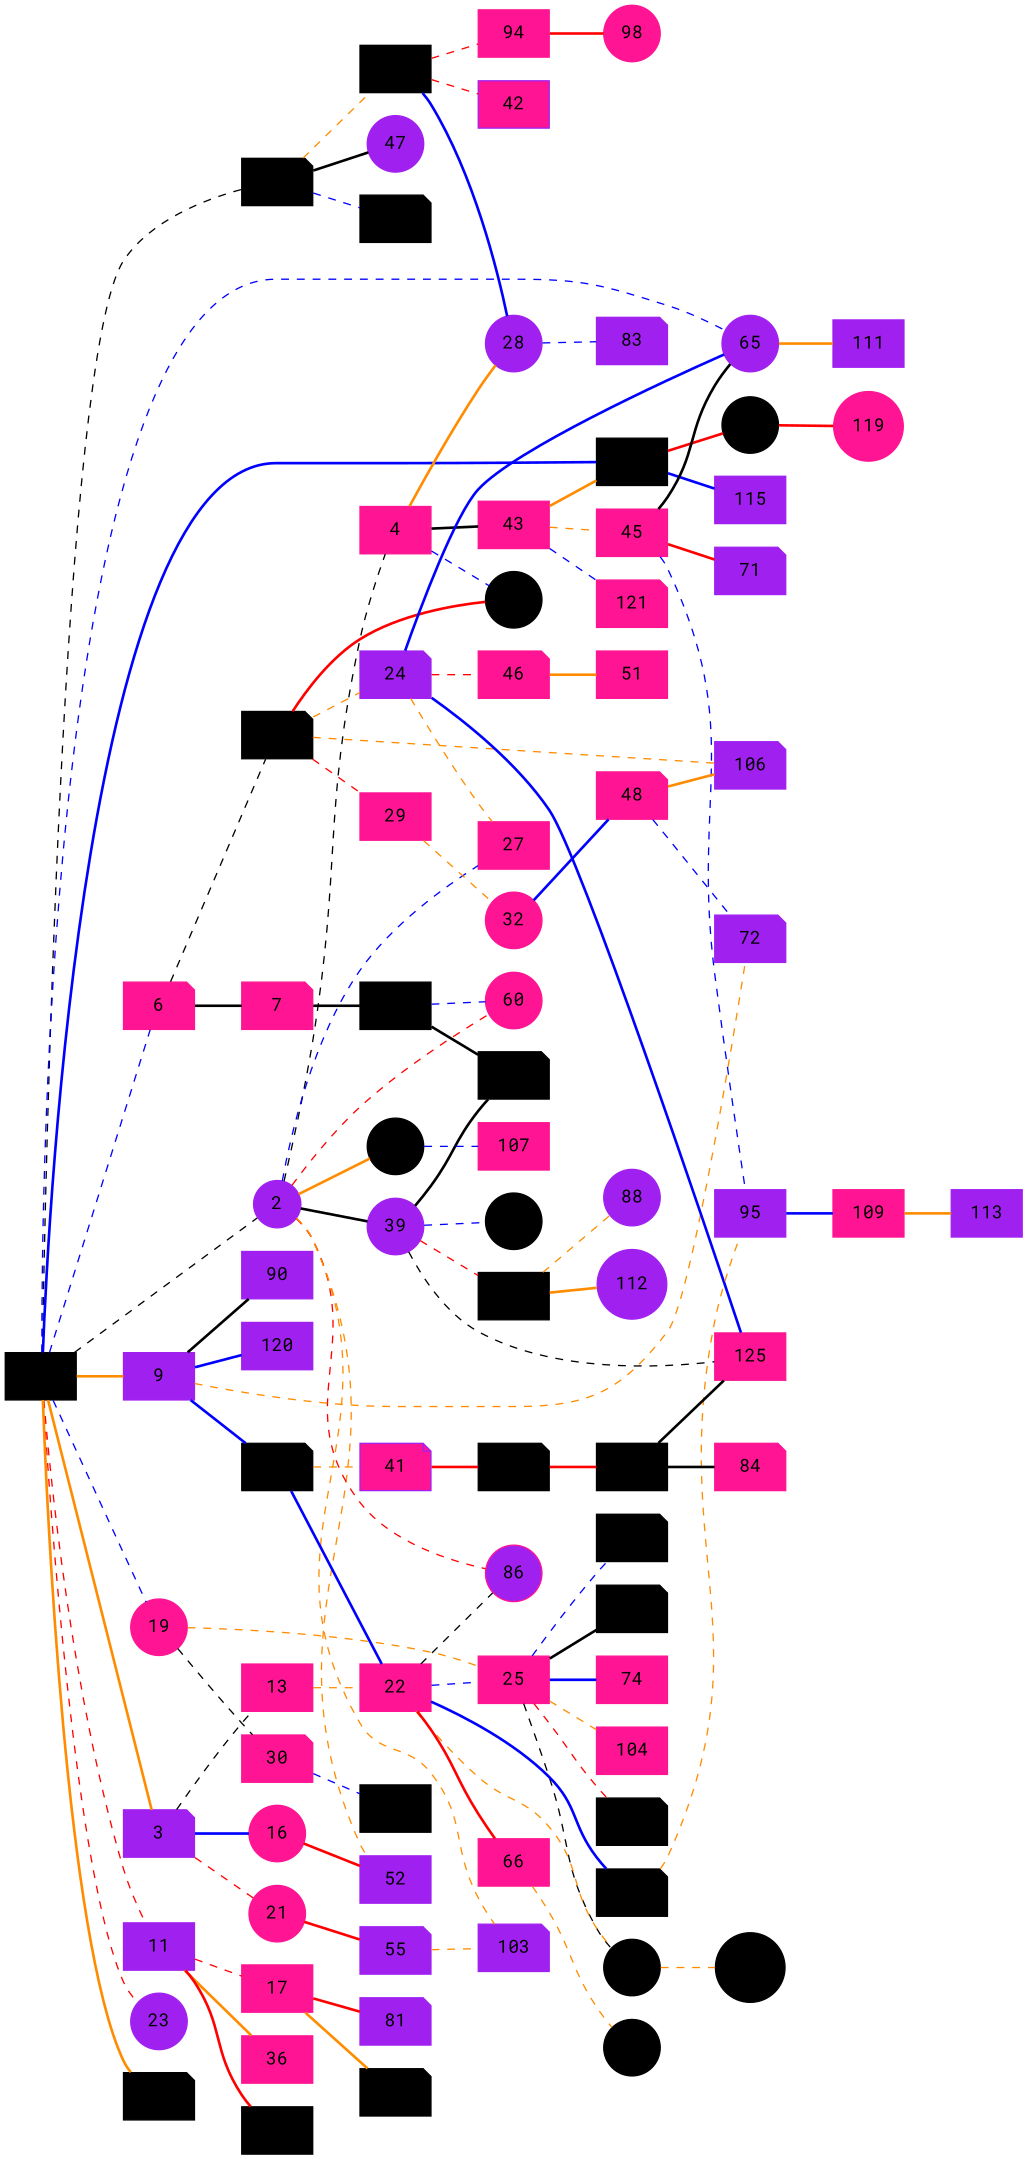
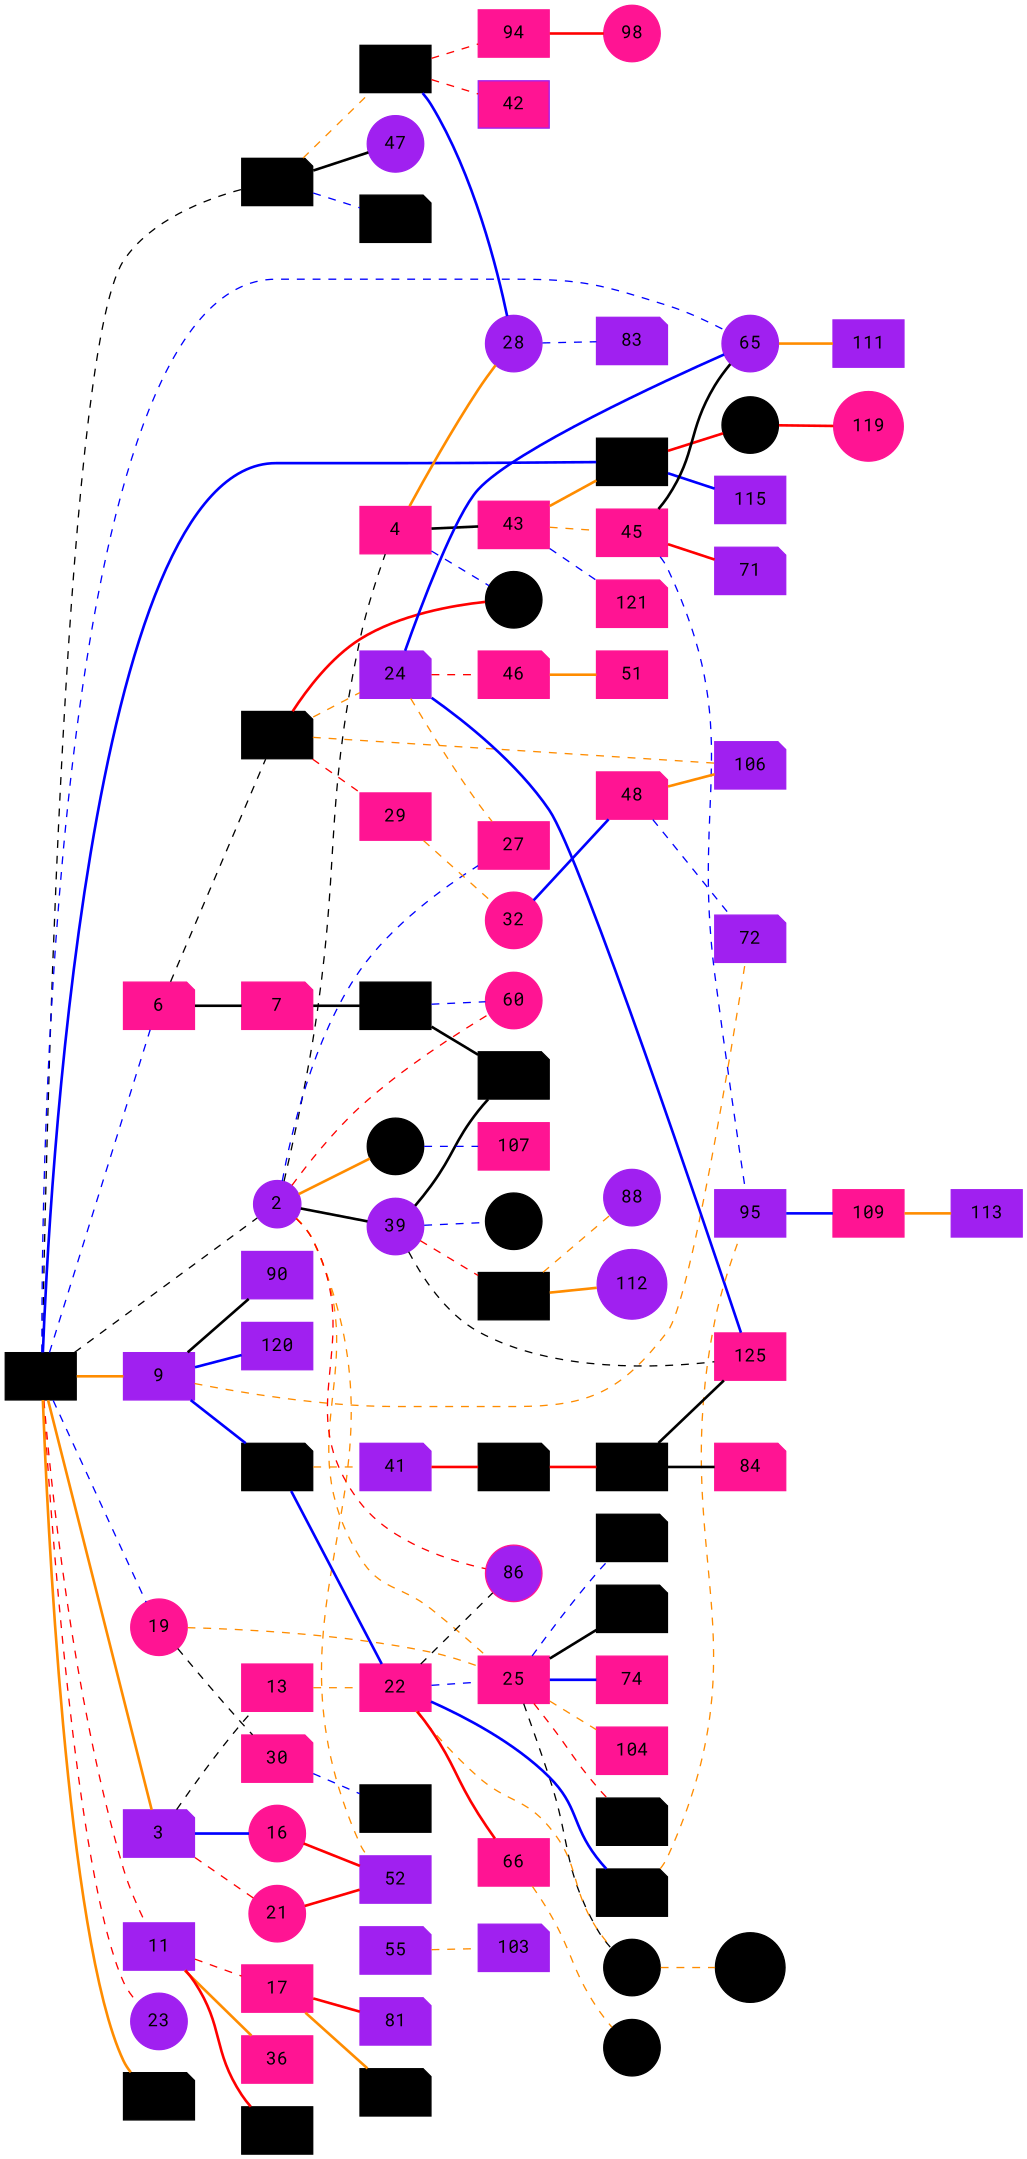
node "41": fillcolor deeppink -> purple
edge "2" -- "103": now "2" -- "25"
edge "21" -- "55": now "21" -- "52"
